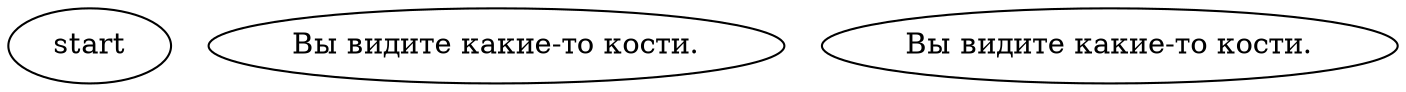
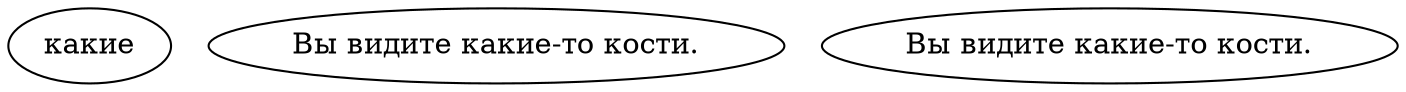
node "start": label "start" -> "какие"
